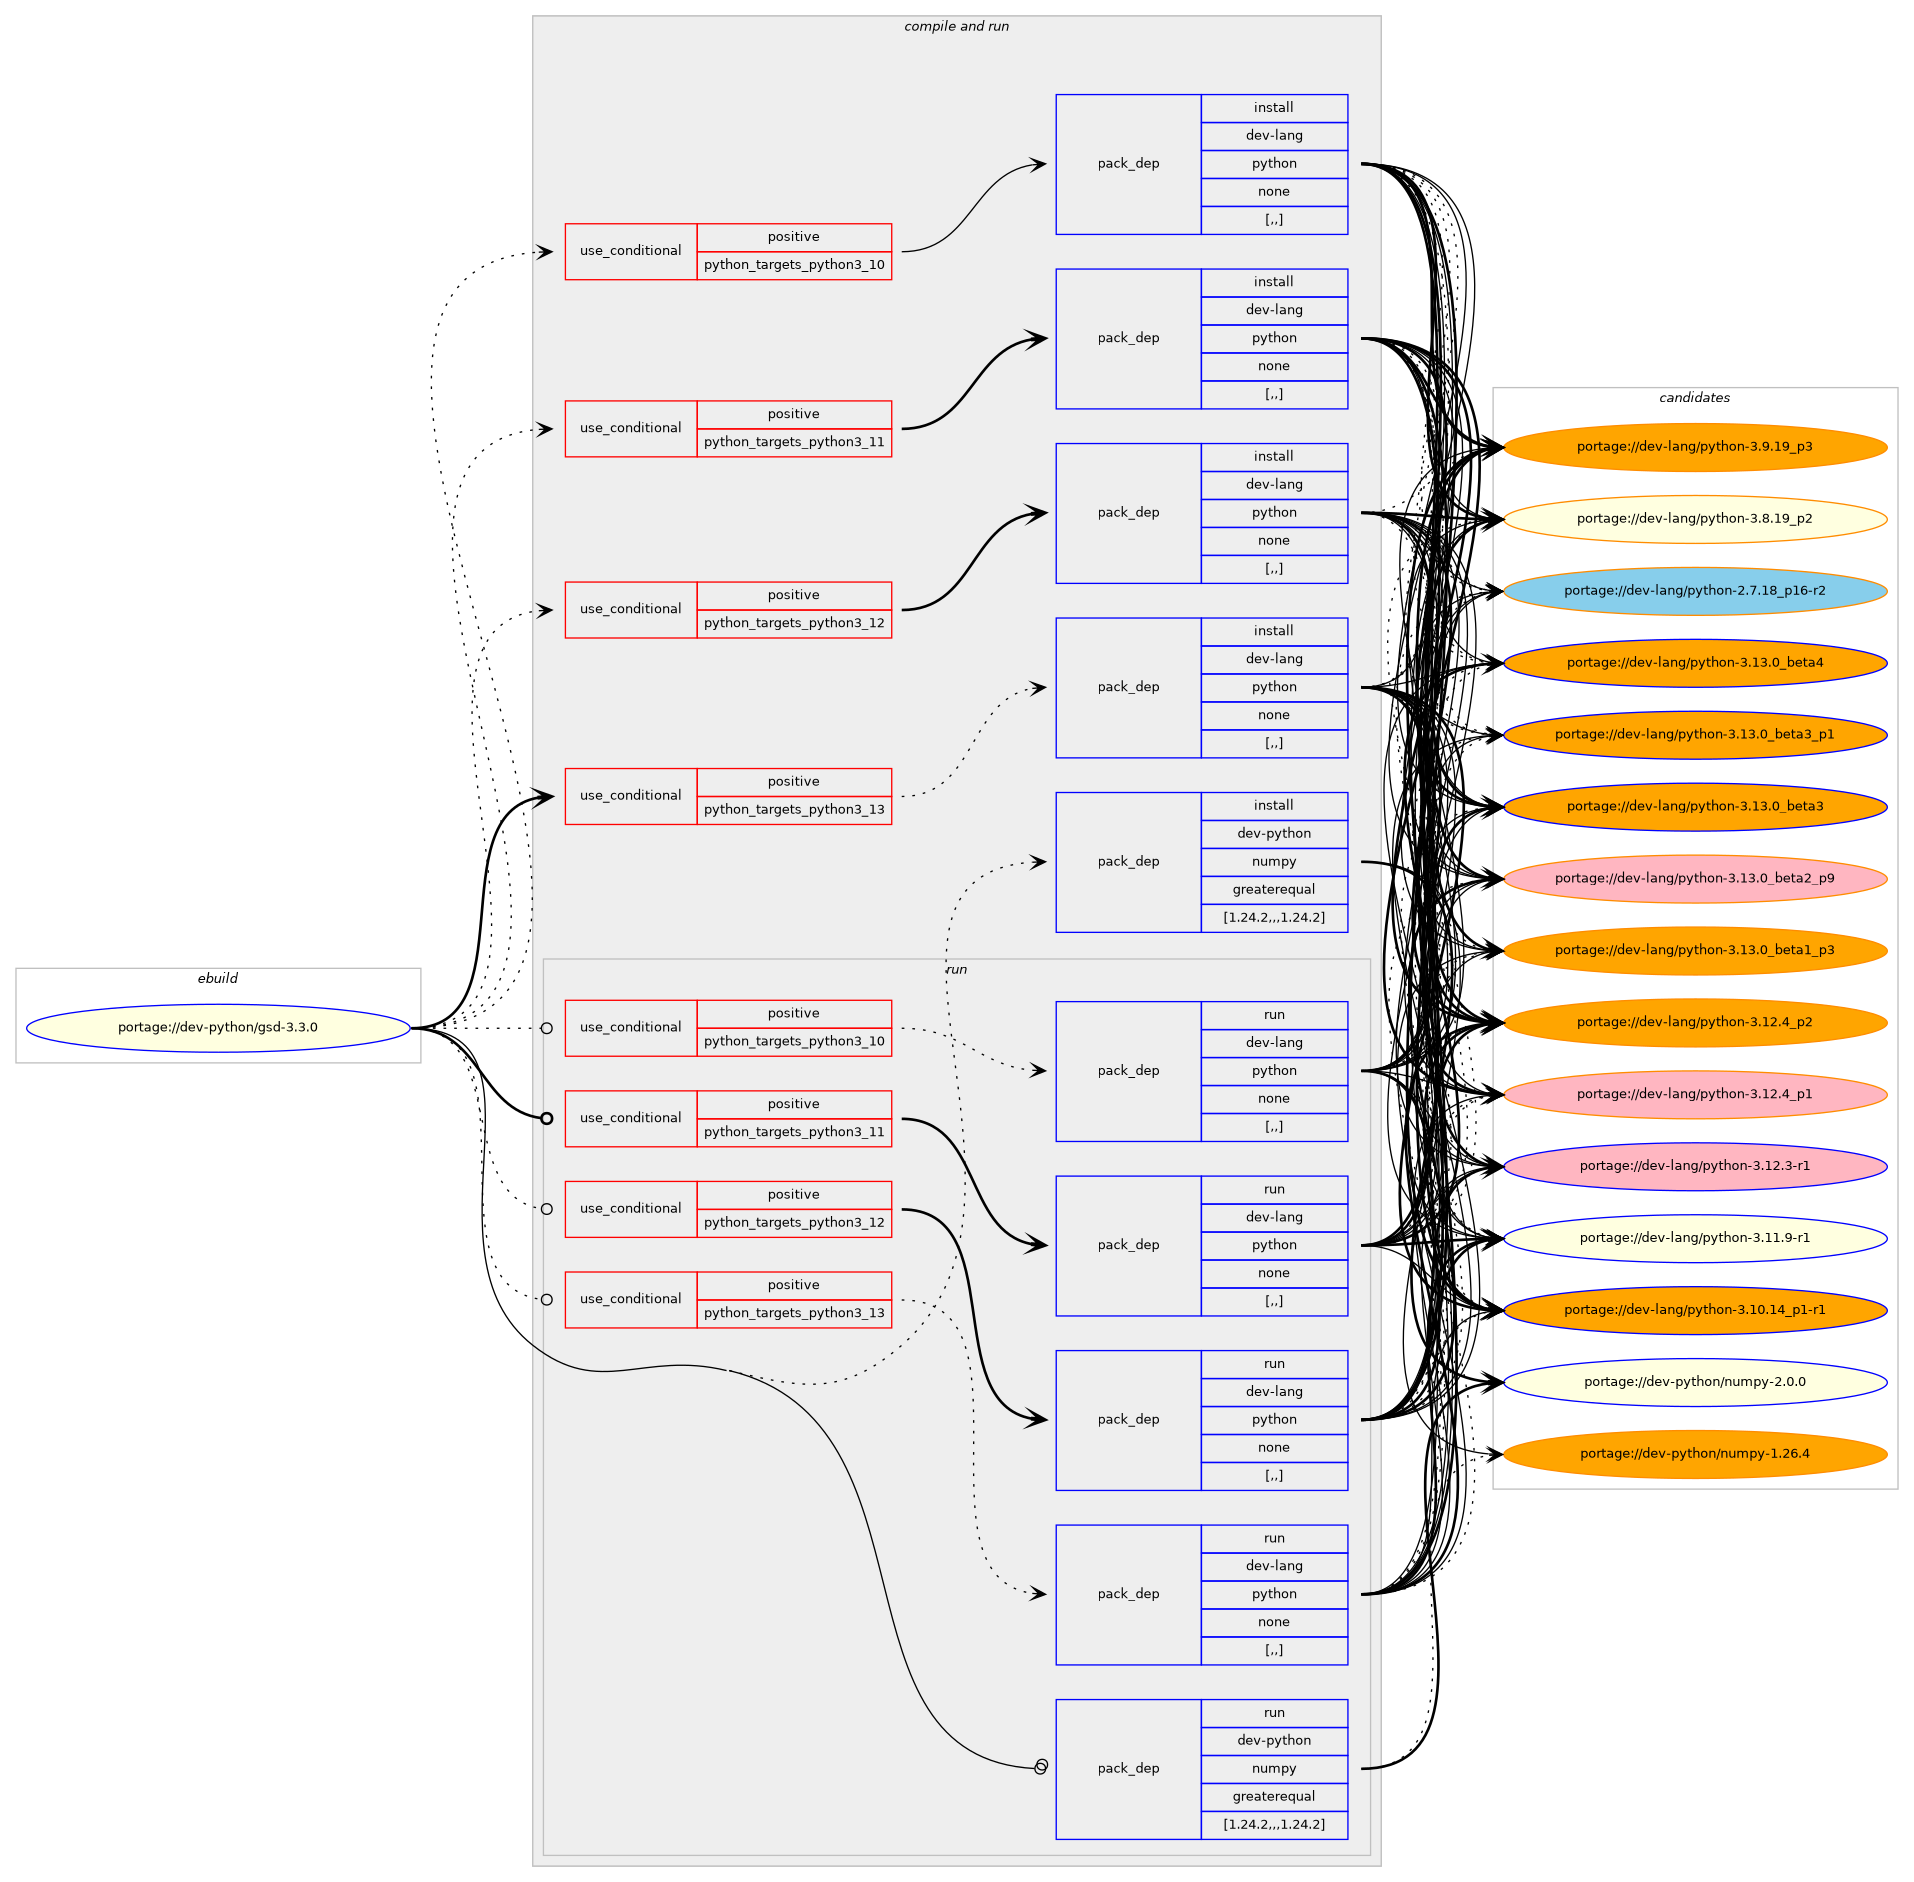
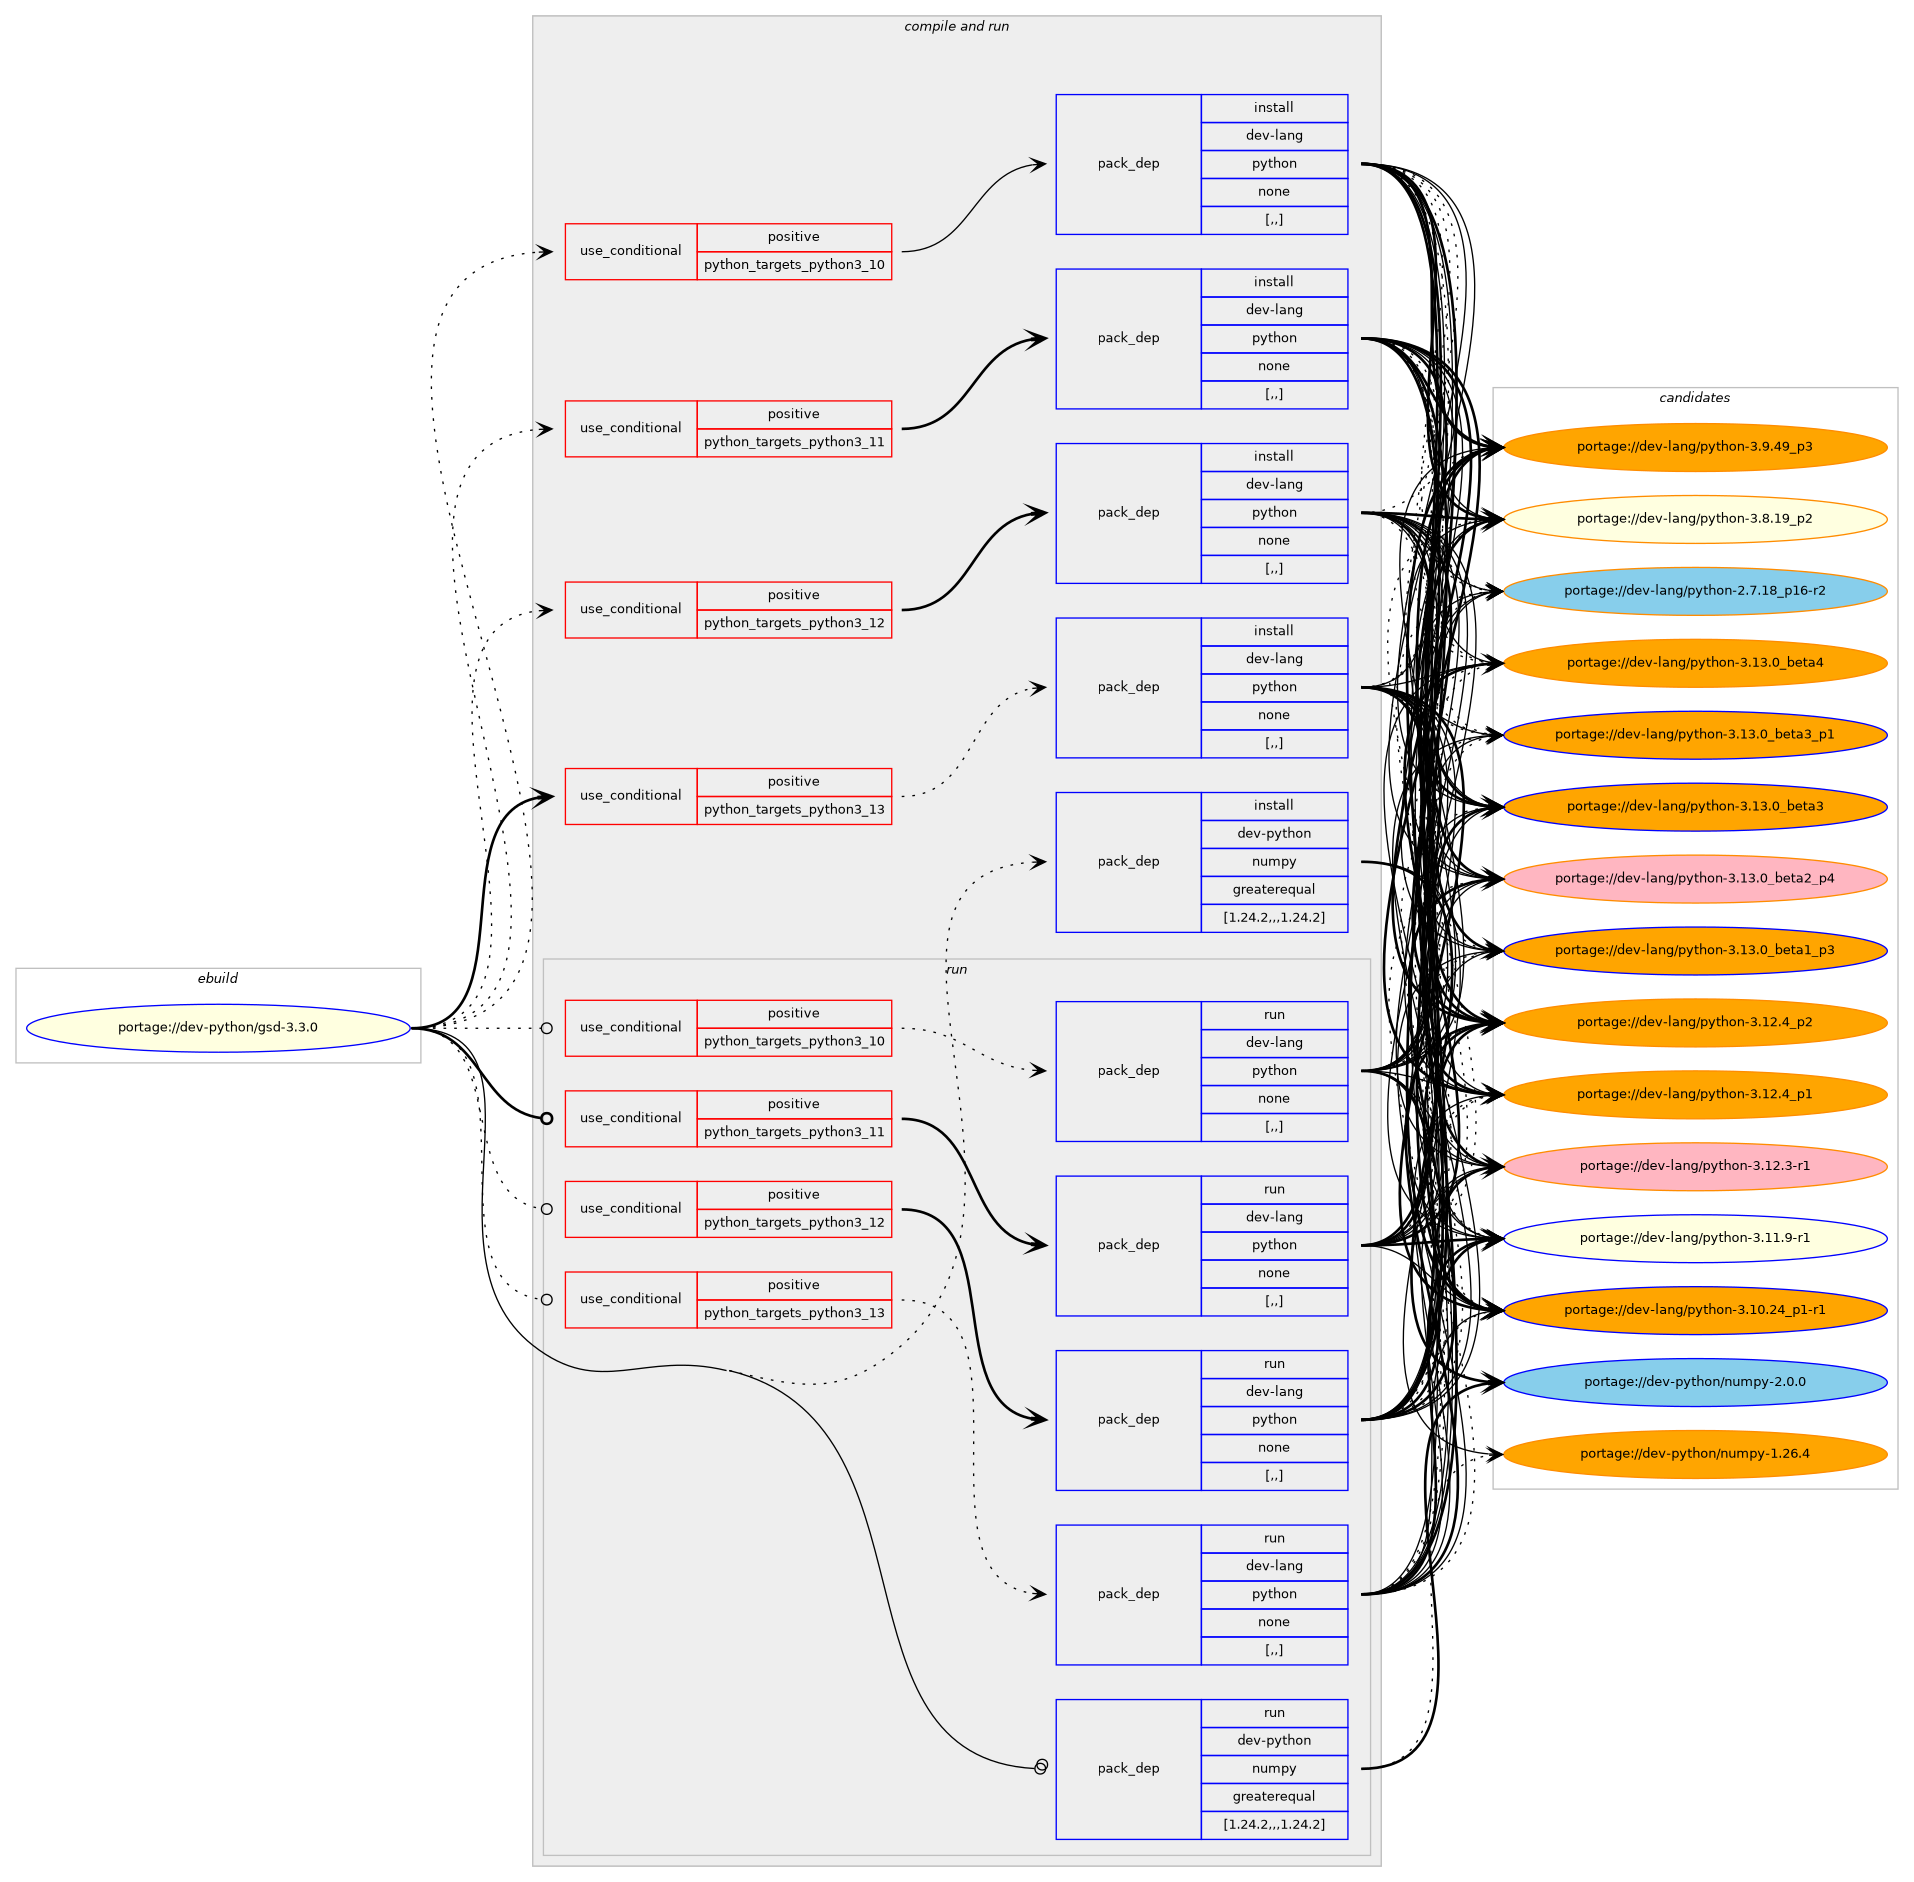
node "portage://dev-lang/python-3.9.19_p3": label "portage://dev-lang/python-3.9.19_p3" -> "portage://dev-lang/python-3.9.49_p3"
node "portage://dev-lang/python-3.13.0_beta4": color blue -> darkorange
node "portage://dev-lang/python-3.13.0_beta2_p9": label "portage://dev-lang/python-3.13.0_beta2_p9" -> "portage://dev-lang/python-3.13.0_beta2_p4"
node "portage://dev-lang/python-3.13.0_beta1_p3": color darkorange -> blue
node "portage://dev-lang/python-3.12.4_p1": fillcolor lightpink -> orange
node "portage://dev-lang/python-3.12.3-r1": color blue -> darkorange
node "portage://dev-lang/python-3.10.14_p1-r1": label "portage://dev-lang/python-3.10.14_p1-r1" -> "portage://dev-lang/python-3.10.24_p1-r1"
node "portage://dev-python/numpy-2.0.0": fillcolor lightyellow -> skyblue
